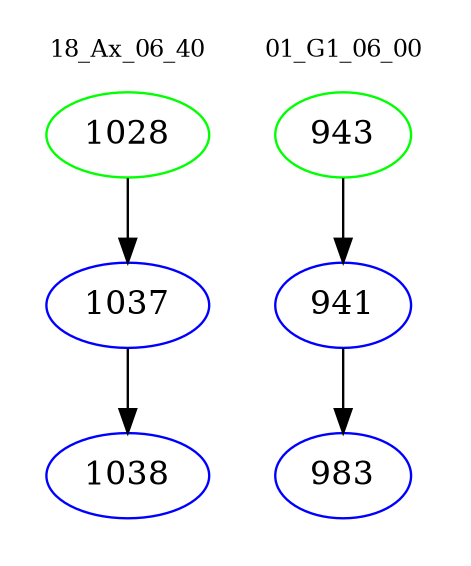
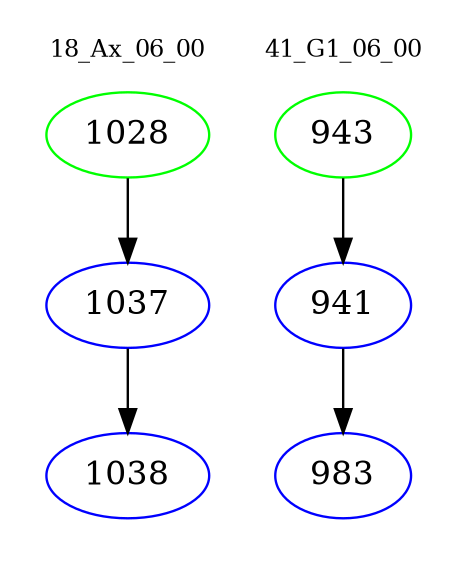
cluster "18_Ax_06_40": label "18_Ax_06_40" -> "18_Ax_06_00"
cluster "01_G1_06_00": label "01_G1_06_00" -> "41_G1_06_00"
